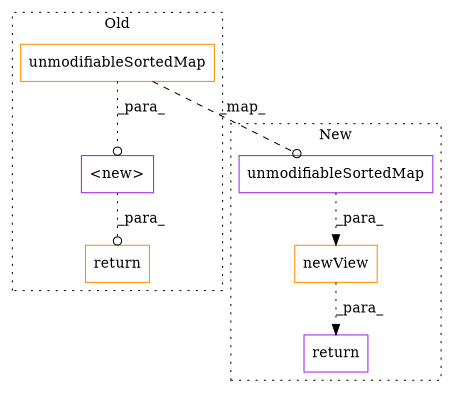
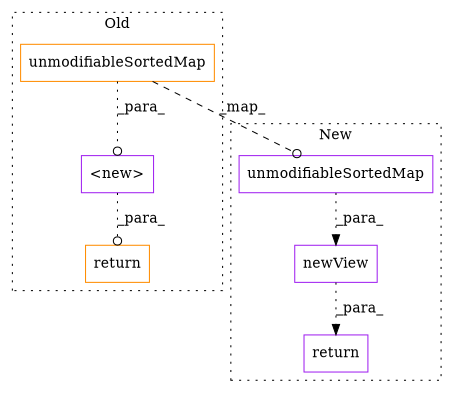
node "newView": color darkorange -> purple
